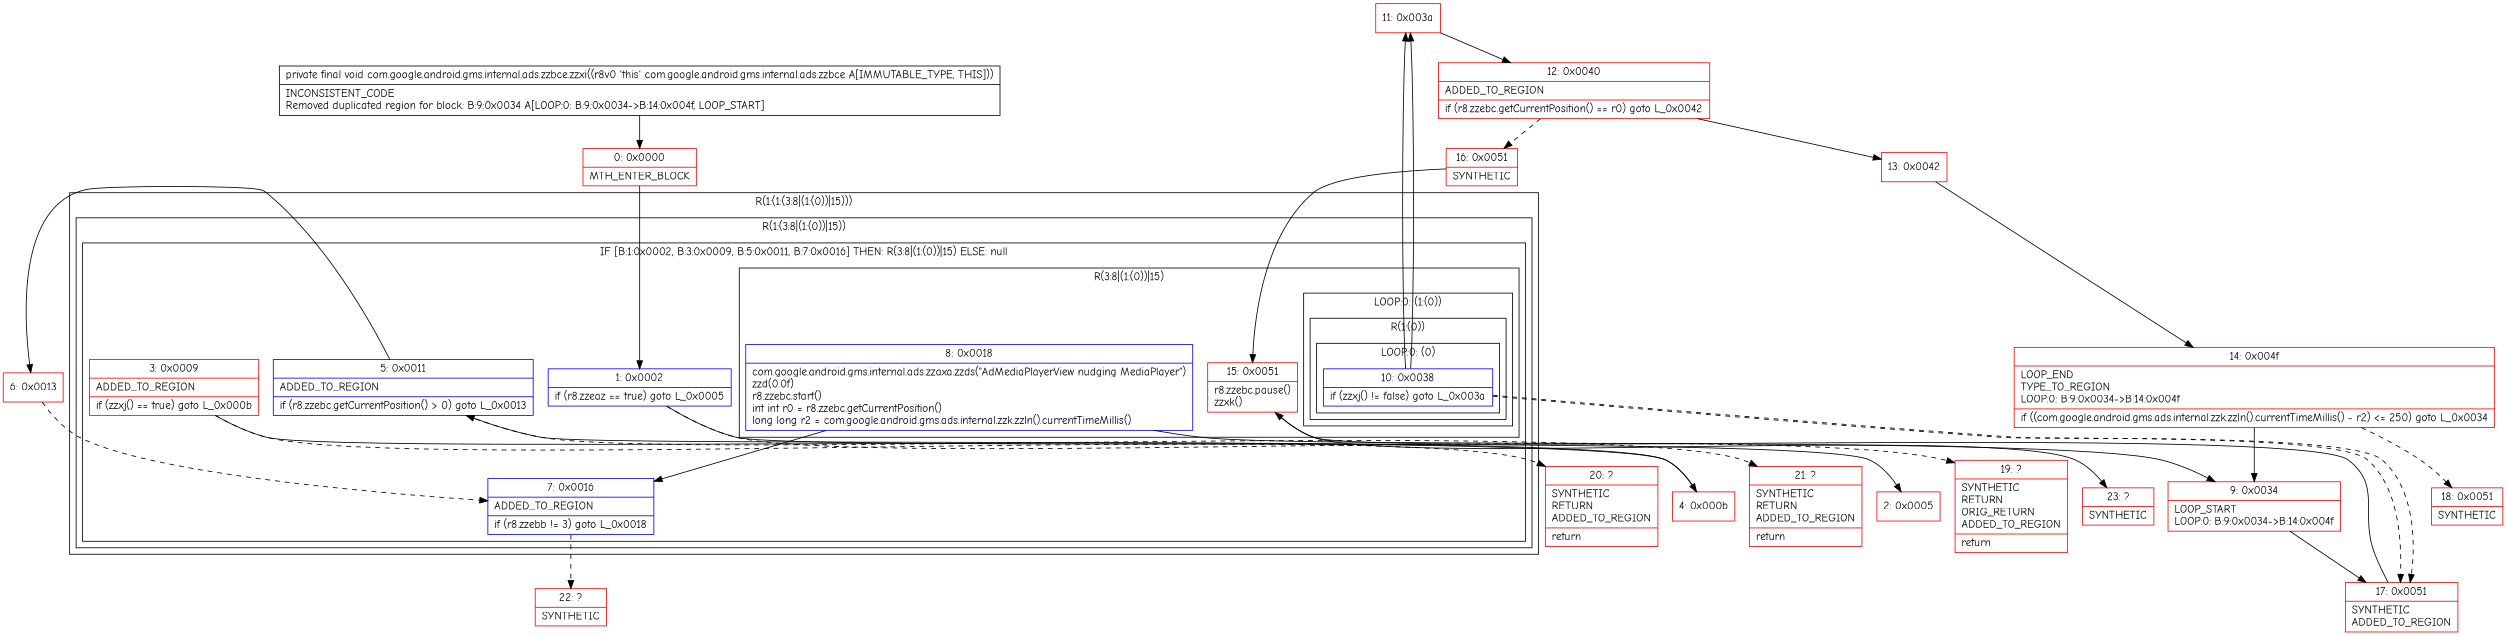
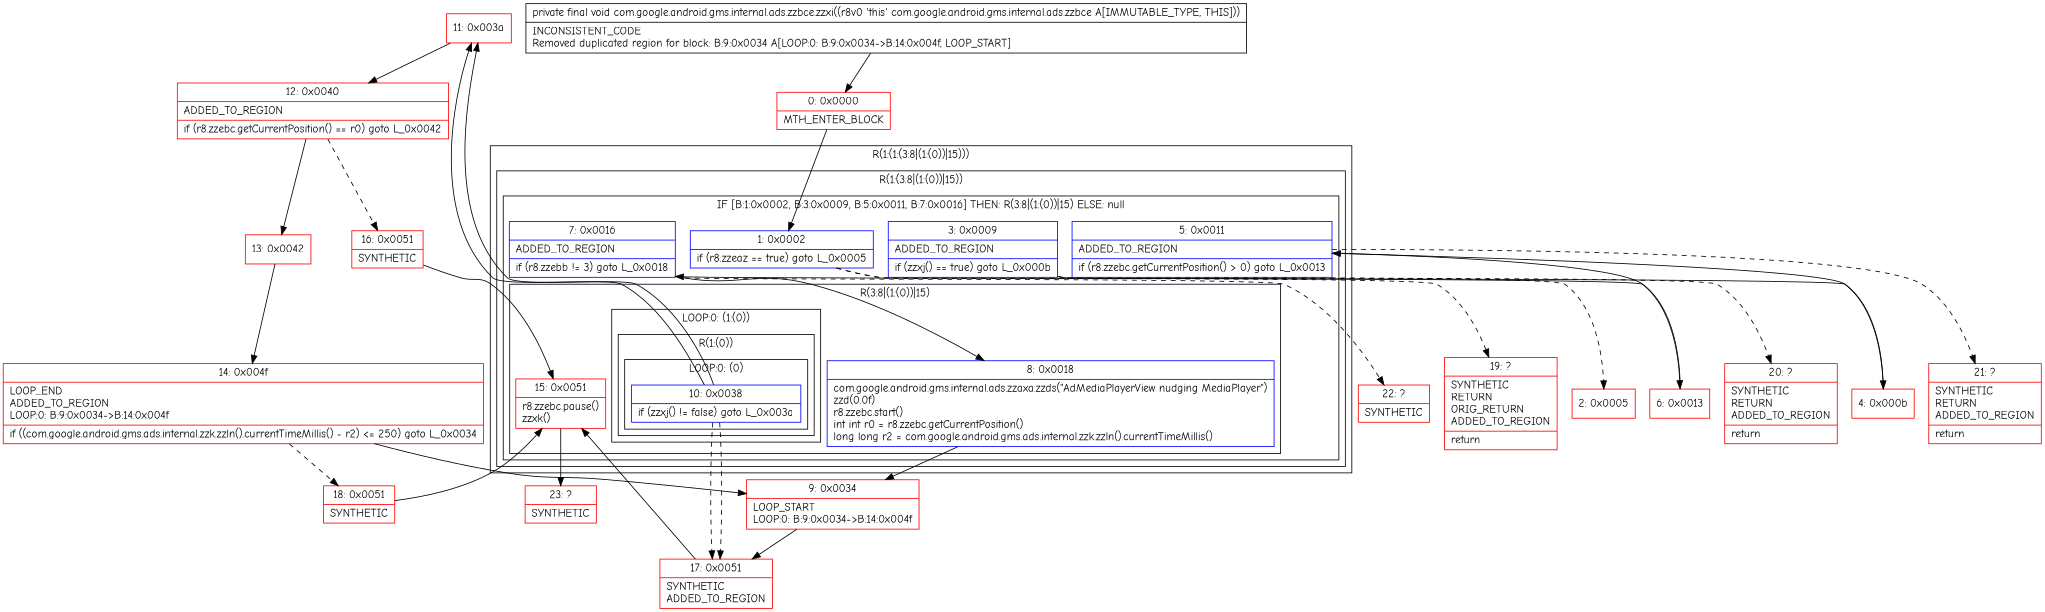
node "3: 0x0009": color red -> blue
node "14: 0x004f": text "TYPE_TO_REGION" -> "ADDED_TO_REGION"
edge "1: 0x0002" -> "2: 0x0005": style solid -> dashed
edge "8: 0x0018" -> "7: 0x0016": reversed
edge "6: 0x0013" -> "7: 0x0016": style dashed -> solid
edge "18: 0x0051" -> "15: 0x0051": added
